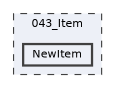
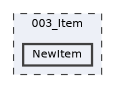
cluster "043_Item": label "043_Item" -> "003_Item"
